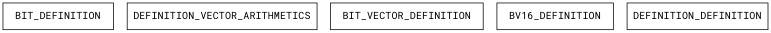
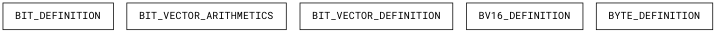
node "DEFINITION_VECTOR_ARITHMETICS": label "DEFINITION_VECTOR_ARITHMETICS" -> "BIT_VECTOR_ARITHMETICS"
node "DEFINITION_DEFINITION": label "DEFINITION_DEFINITION" -> "BYTE_DEFINITION"
